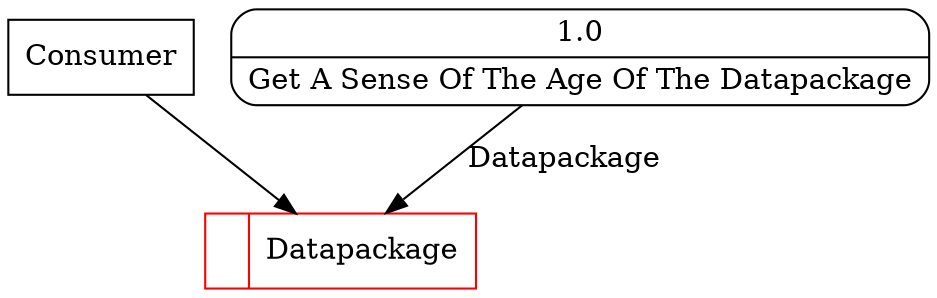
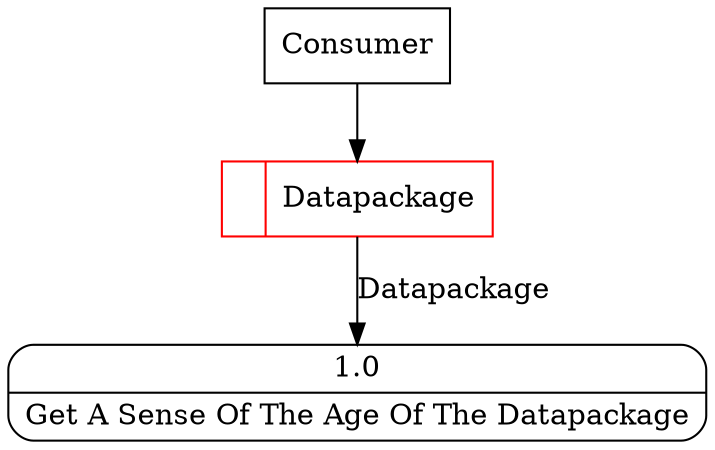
edge "1.0" -> "Datapackage": reversed
